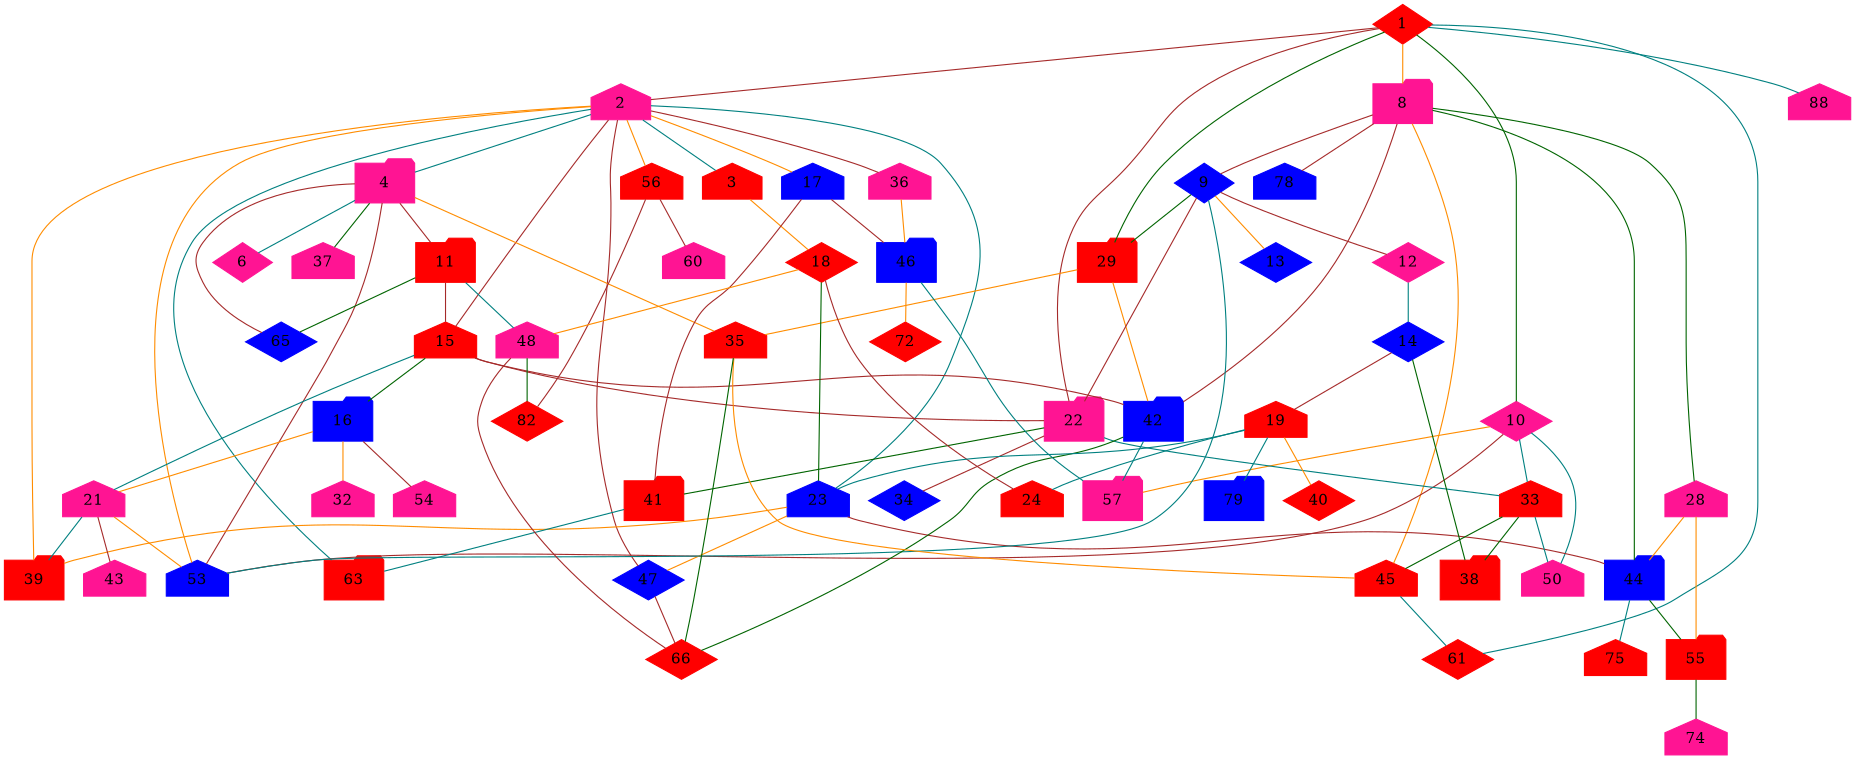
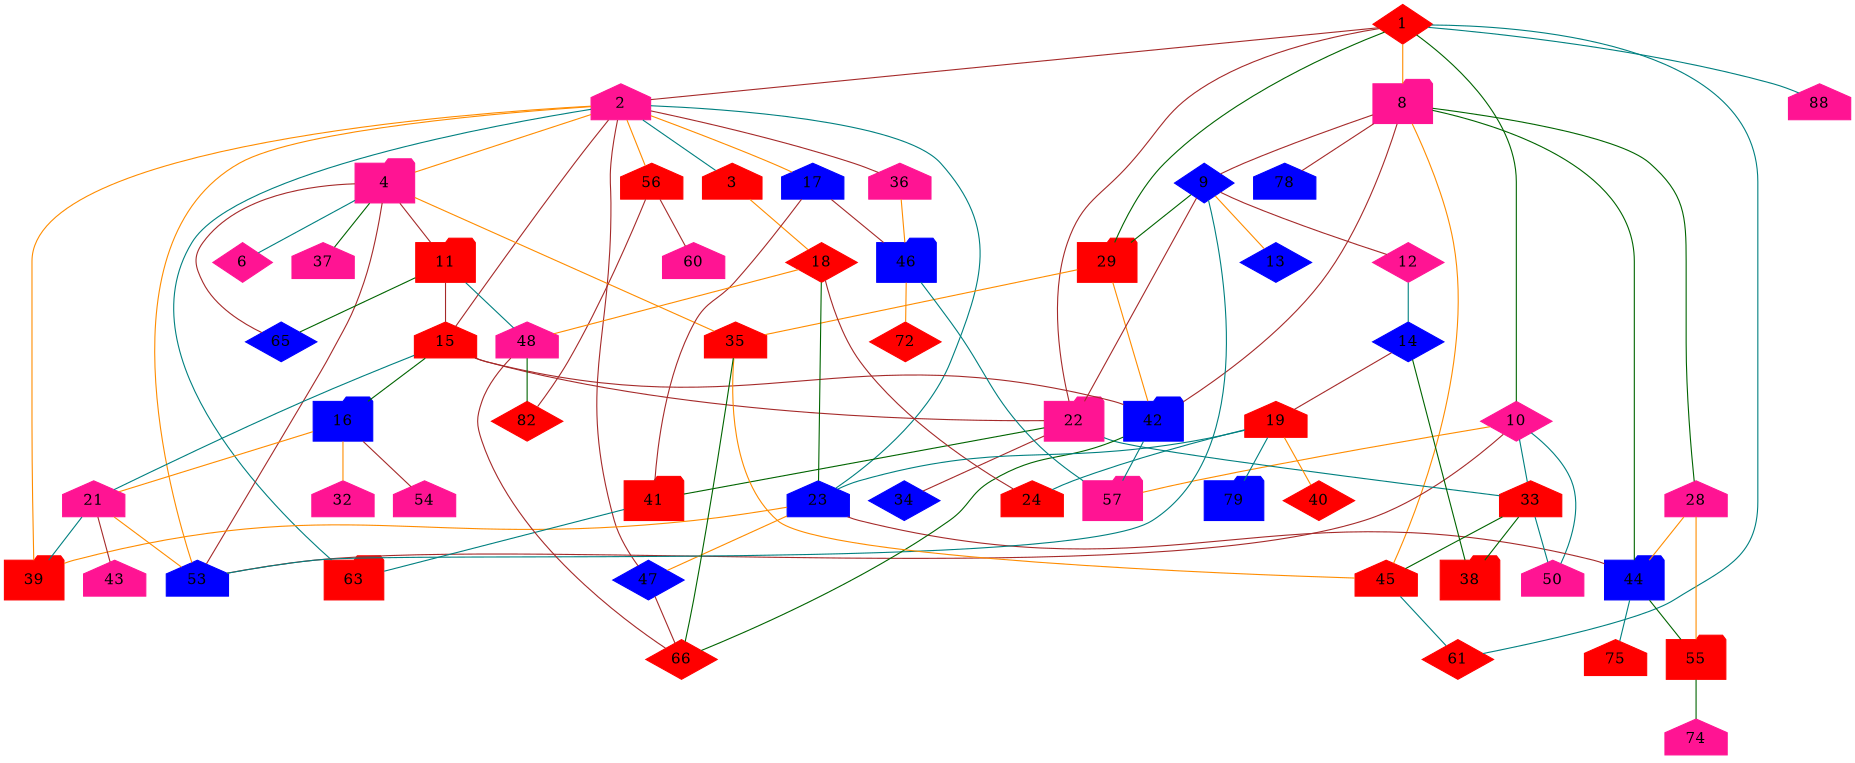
edge "2" -- "4": color teal -> darkorange
